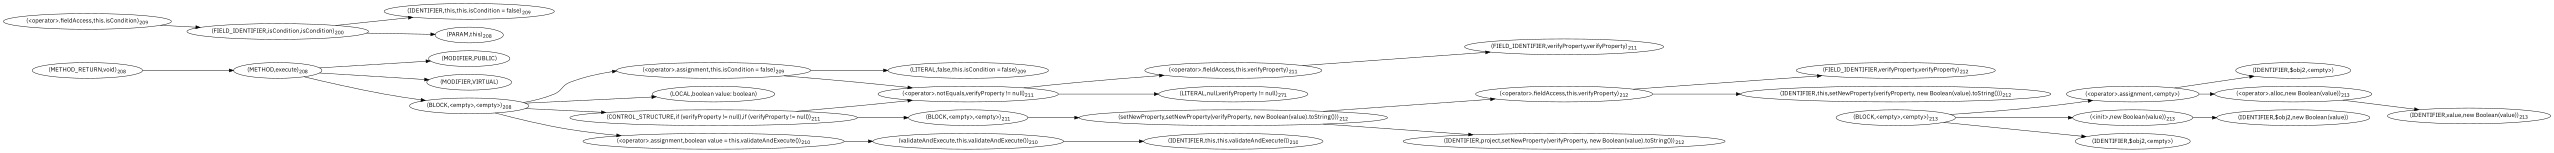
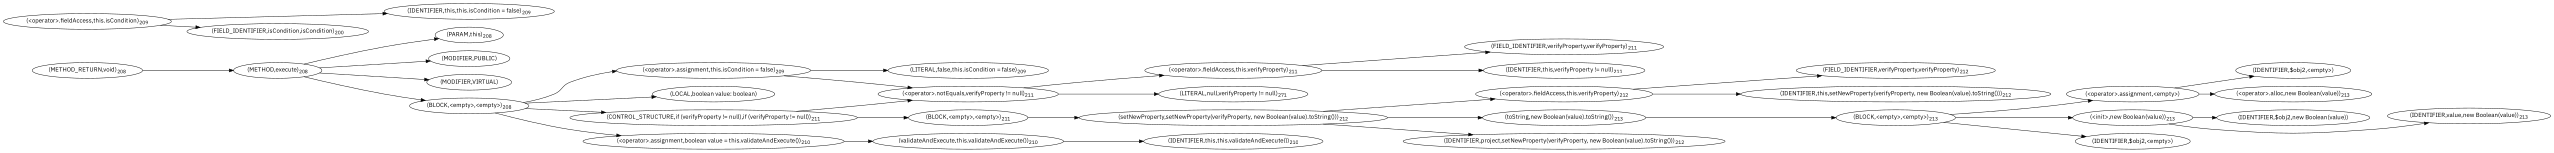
edge "(FIELD_IDENTIFIER,isCondition,isCondition)" -> "(IDENTIFIER,this,this.isCondition = false)": now "(<operator>.fieldAccess,this.isCondition)" -> "(IDENTIFIER,this,this.isCondition = false)"
edge "(FIELD_IDENTIFIER,isCondition,isCondition)" -> "(PARAM,this)": now "(METHOD,execute)" -> "(PARAM,this)"
node "(IDENTIFIER,this,verifyProperty != null)": added
edge "(<operator>.alloc,new Boolean(value))" -> "(IDENTIFIER,value,new Boolean(value))": now "(<init>,new Boolean(value))" -> "(IDENTIFIER,value,new Boolean(value))"
node "(toString,new Boolean(value).toString())": added
